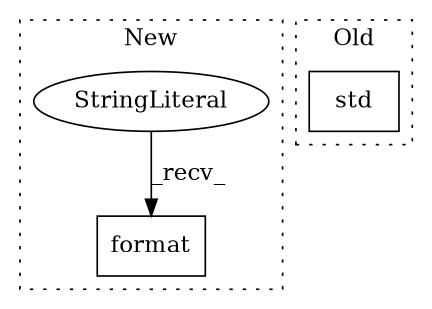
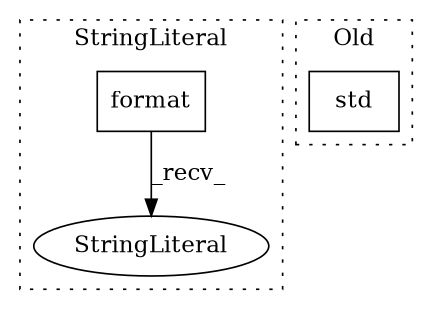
cluster "New": label "New" -> "StringLiteral"
edge "StringLiteral" -> "format": reversed
